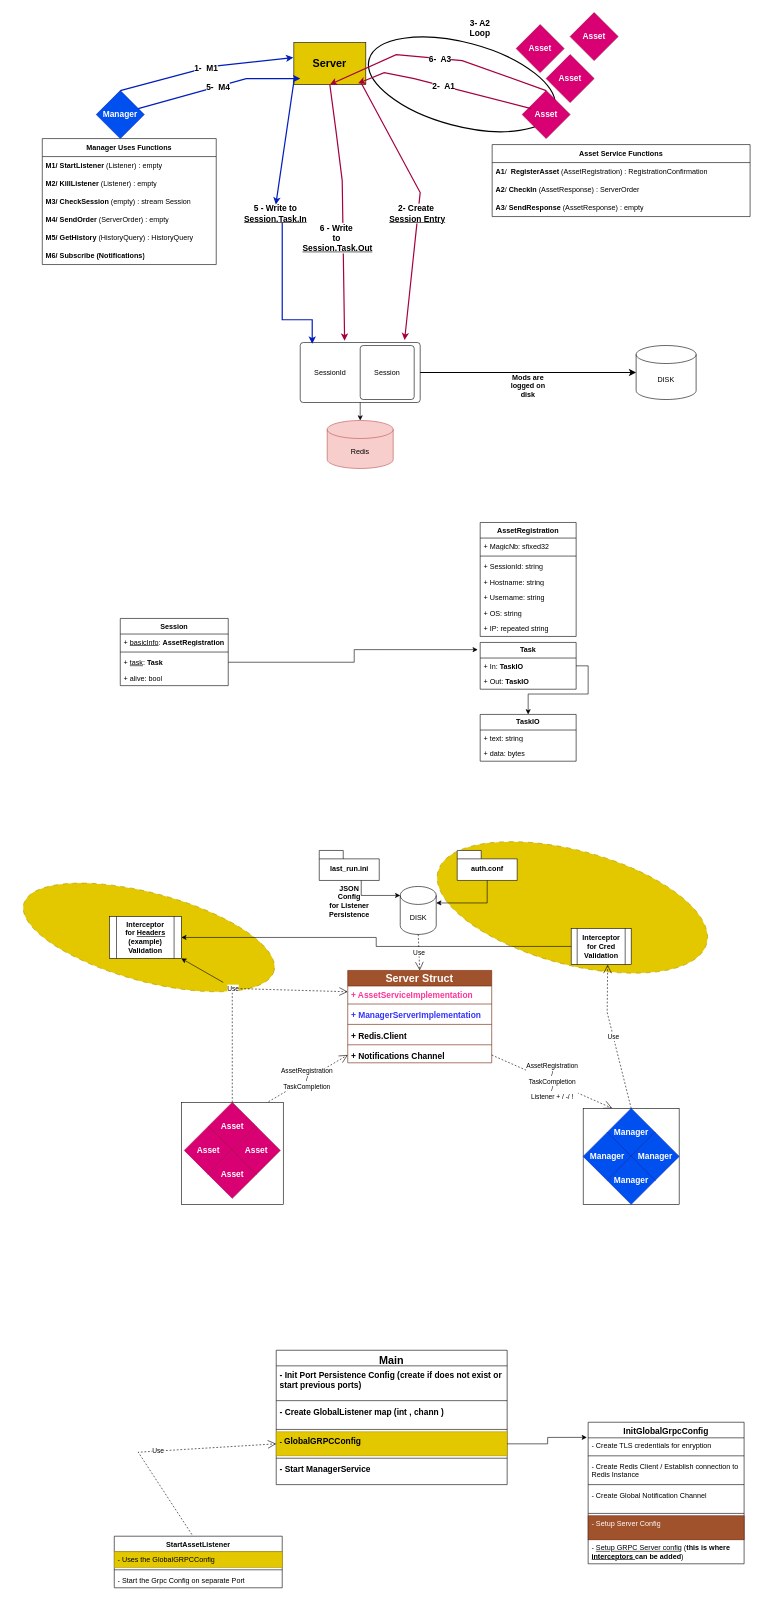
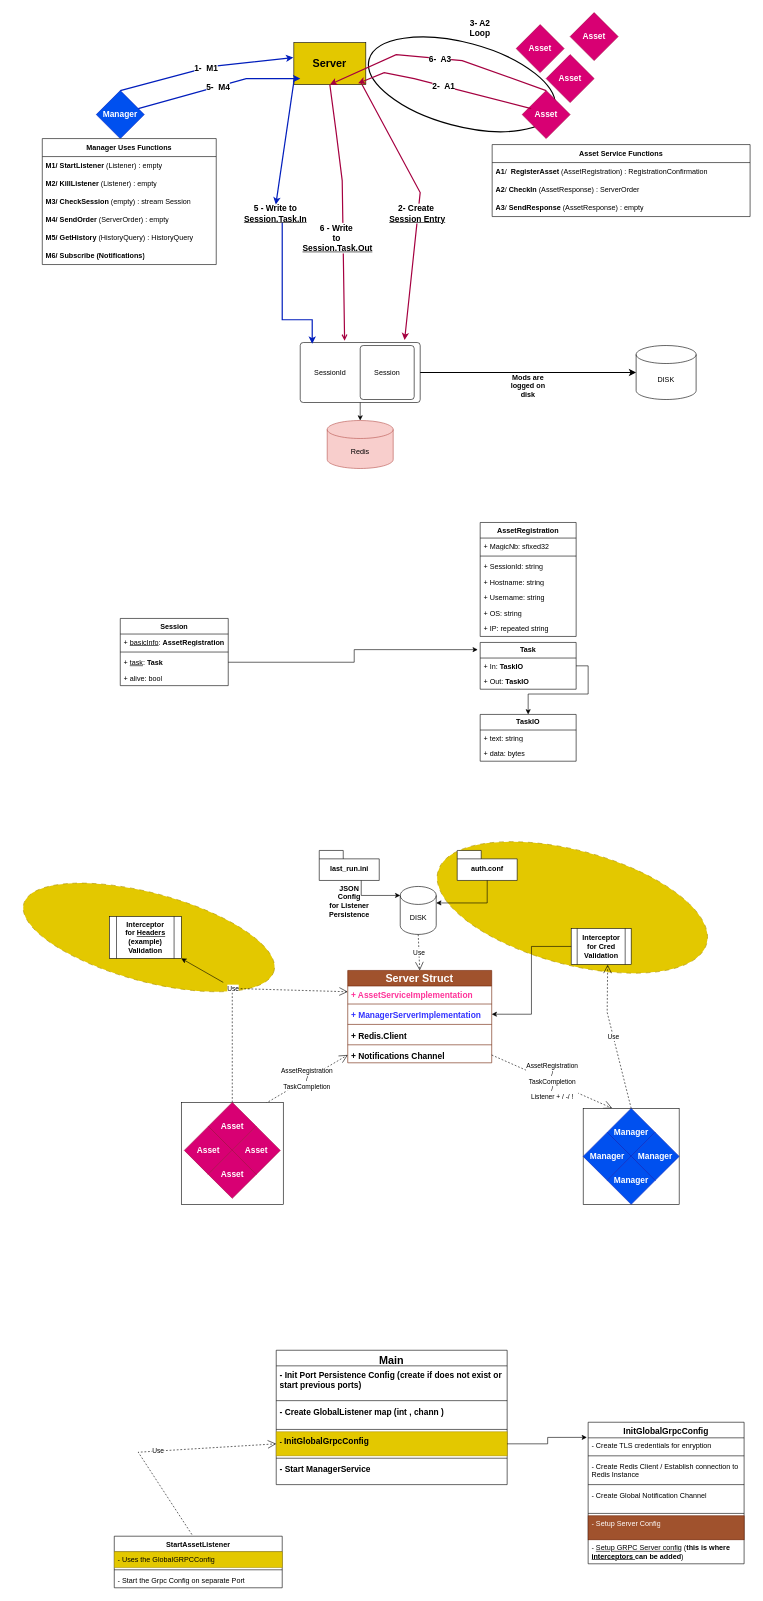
edge "Server" -> "SessionId": arrowhead classic -> open
edge "Interceptor for Cred Validation" -> "Interceptor for Headers (example) Validation": now "Interceptor for Cred Validation" -> "+ ManagerServerImplementation"
node "- GlobalGRPCConfig": label "- GlobalGRPCConfig" -> "- InitGlobalGrpcConfig"
